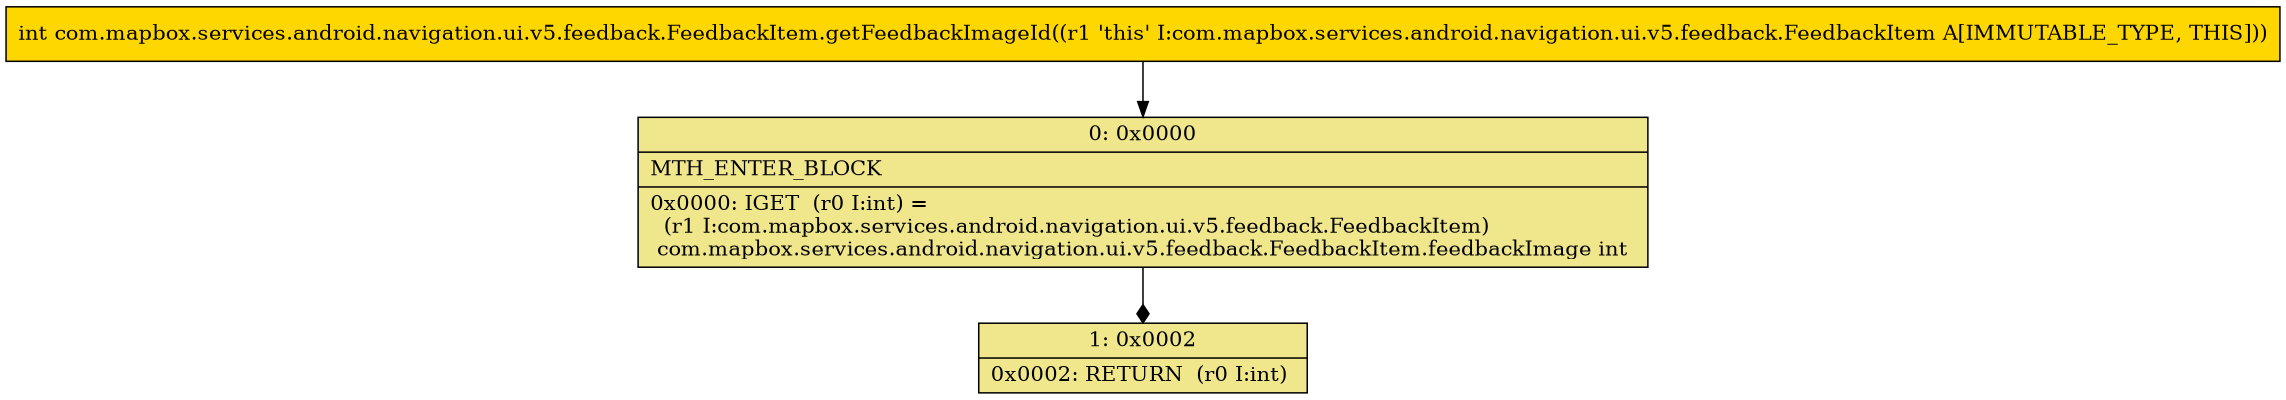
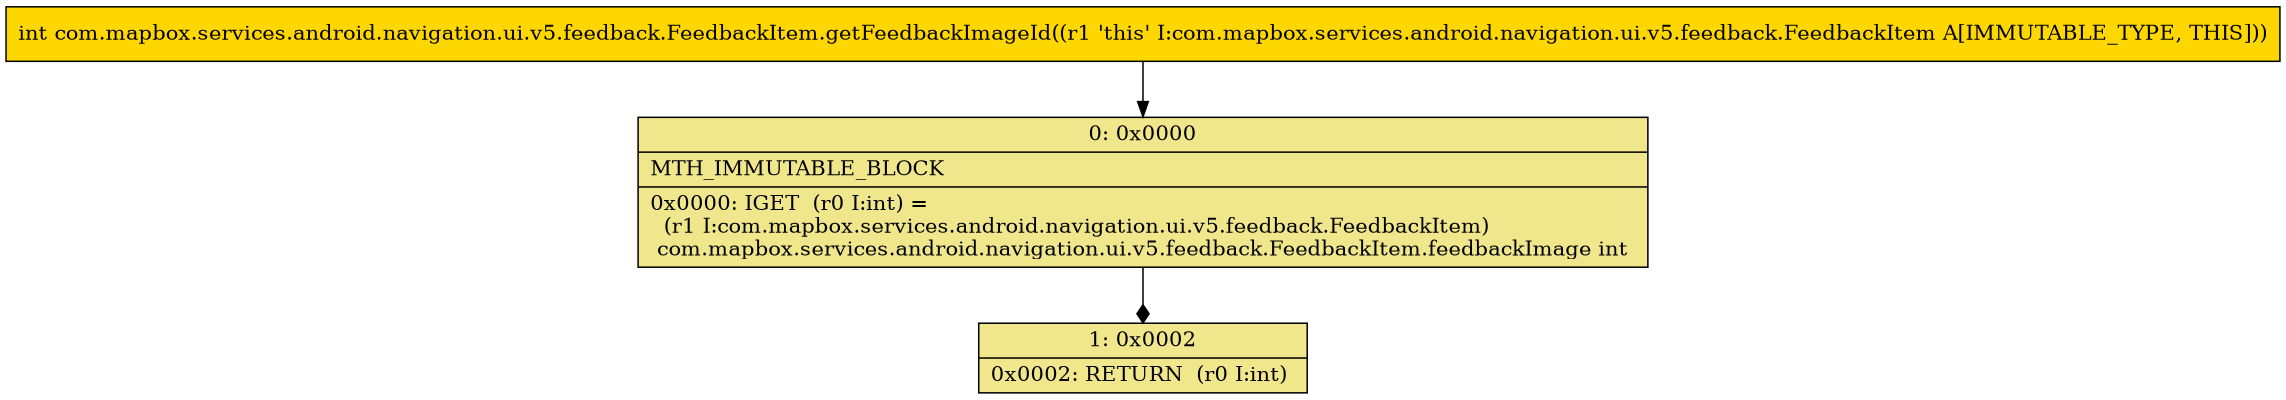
node "0: 0x0000": text "MTH_ENTER_BLOCK" -> "MTH_IMMUTABLE_BLOCK"
